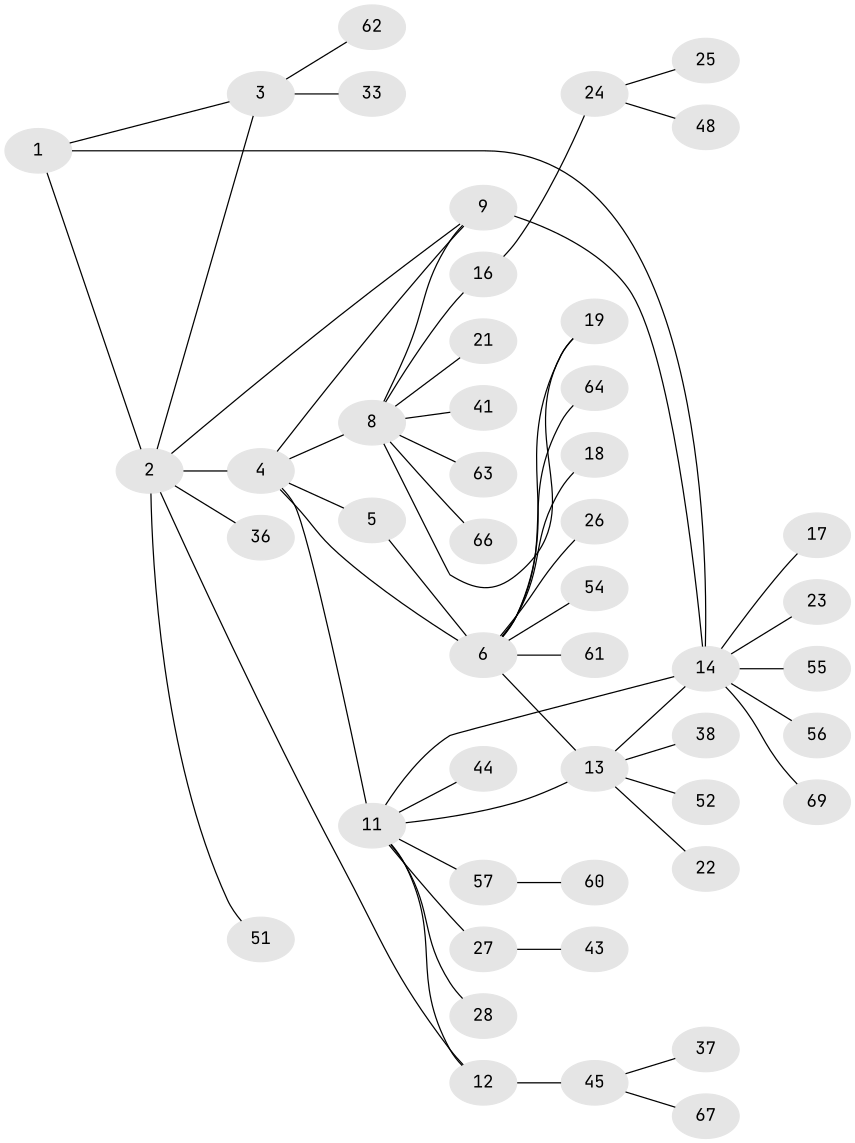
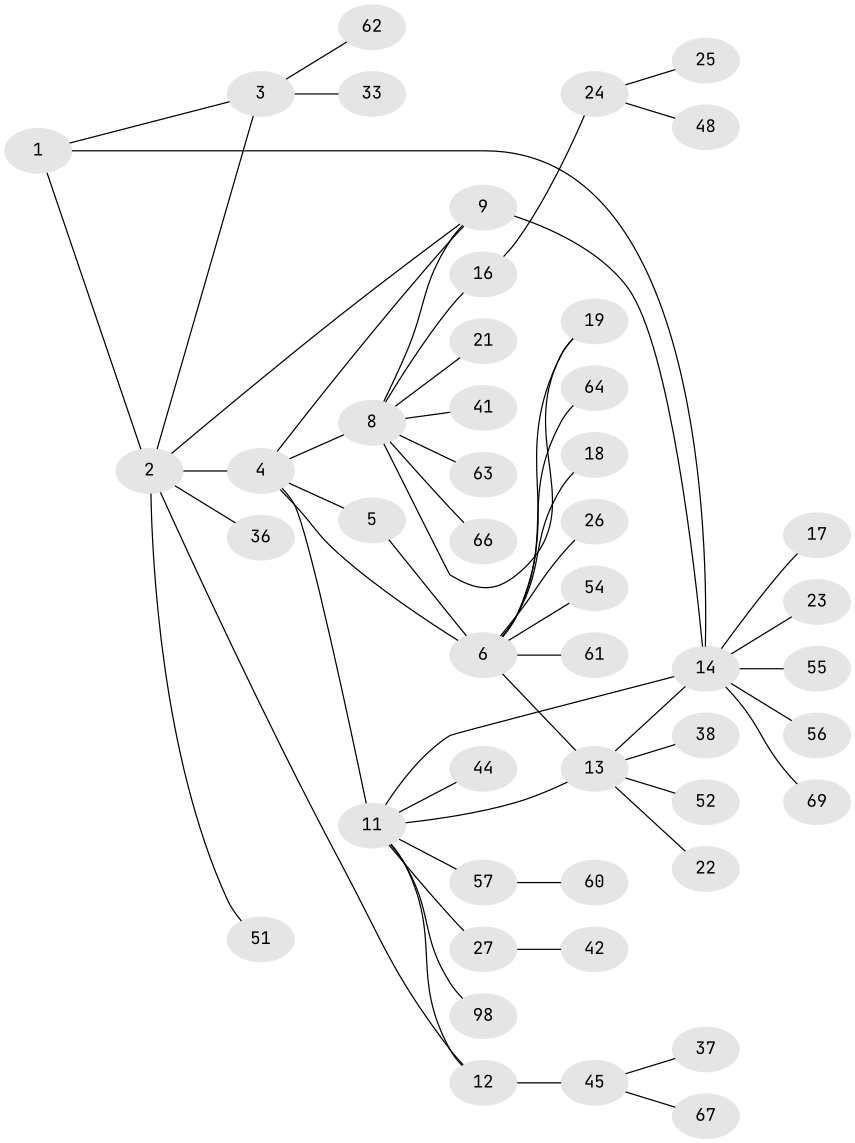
node "43": label "43" -> "42"
node "28": label "28" -> "98"
